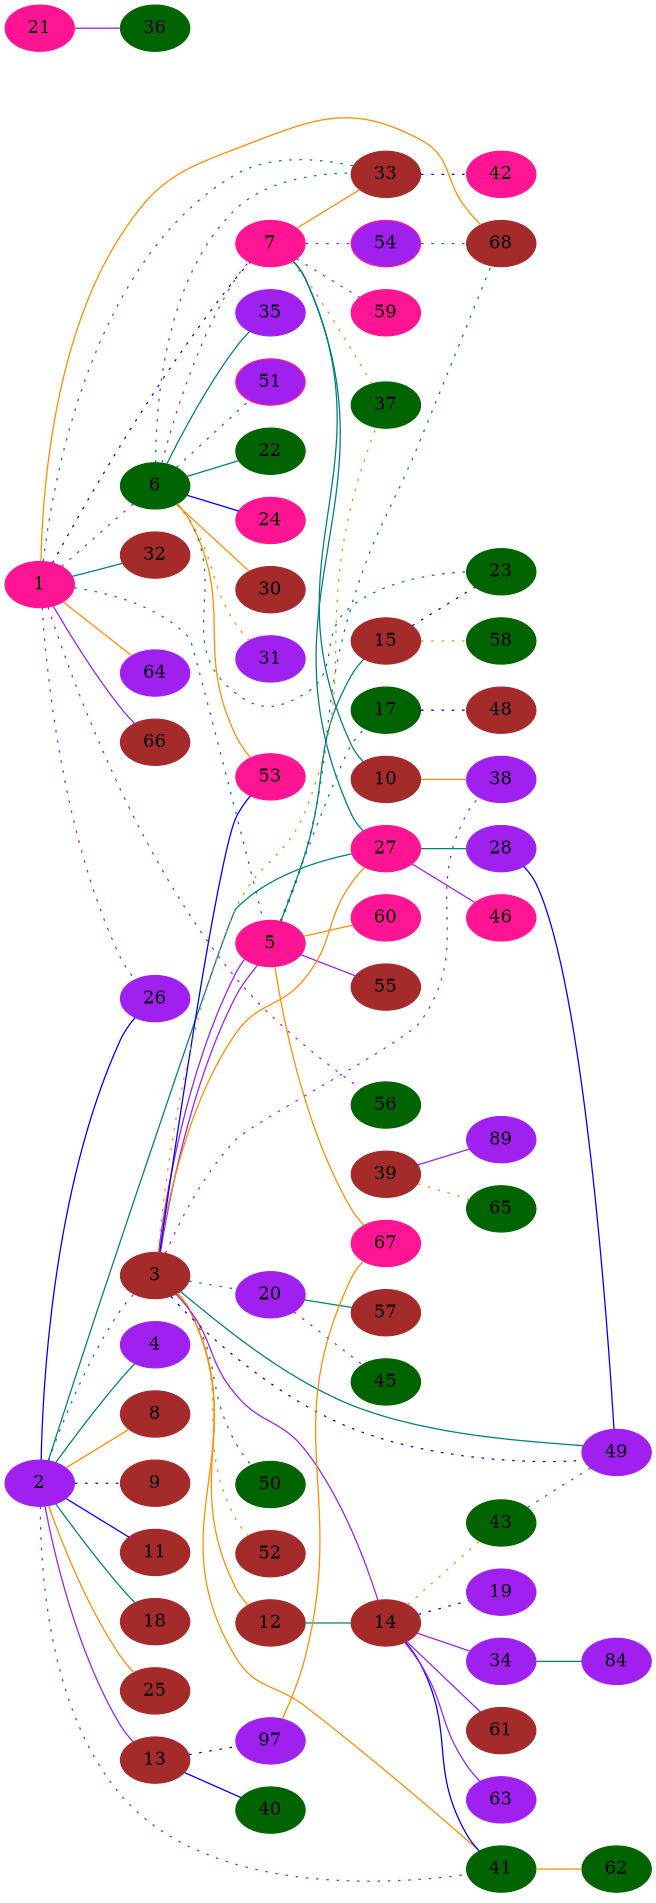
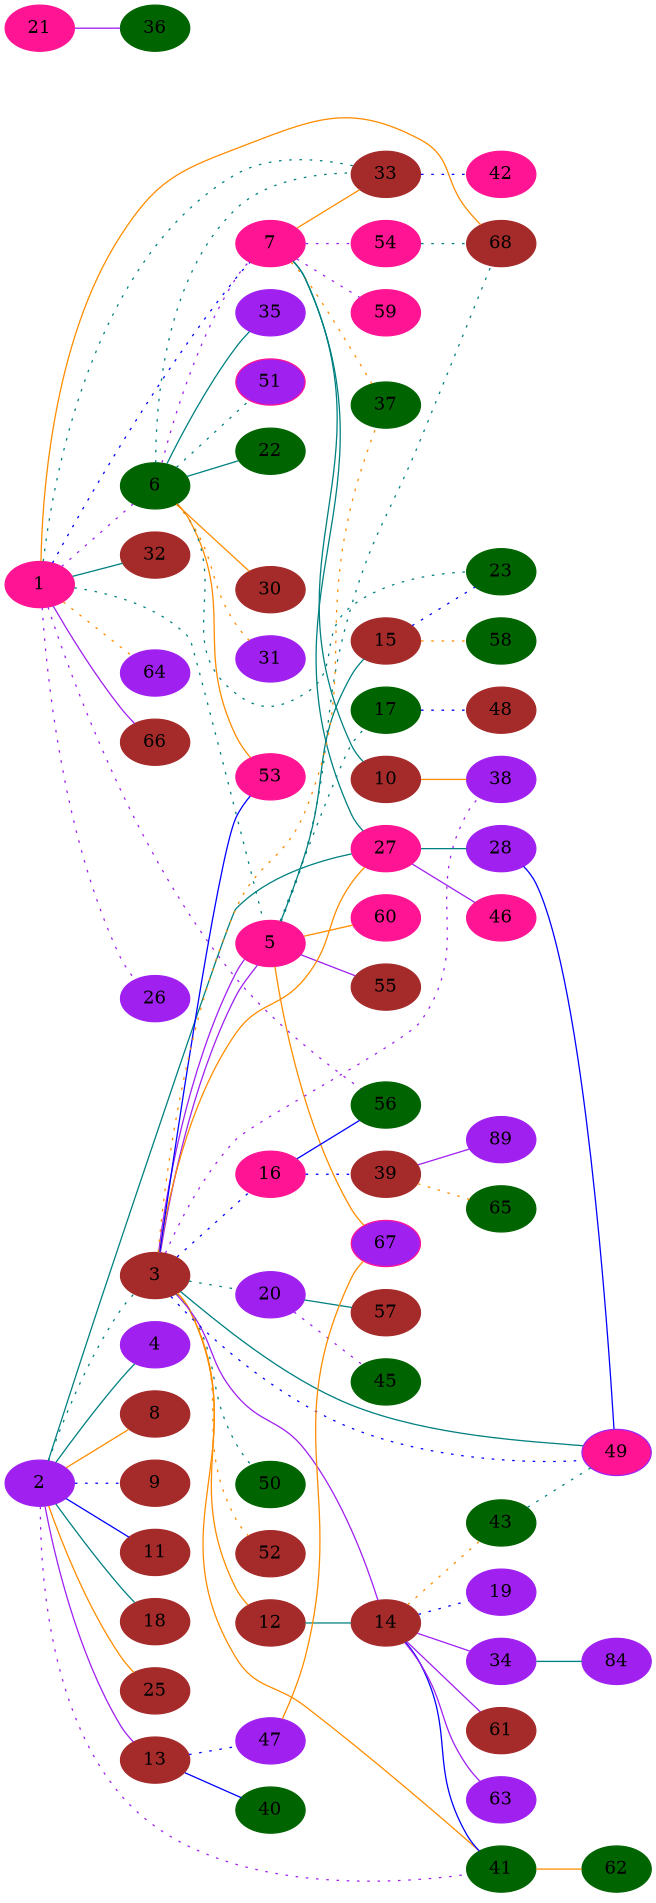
node "54": fillcolor purple -> deeppink
node "24": removed
edge "1" -- "64": style solid -> dotted
node "16": added
edge "26" -- "2": removed
node "67": fillcolor deeppink -> purple
node "49": fillcolor purple -> deeppink
node "97": label "97" -> "47"
